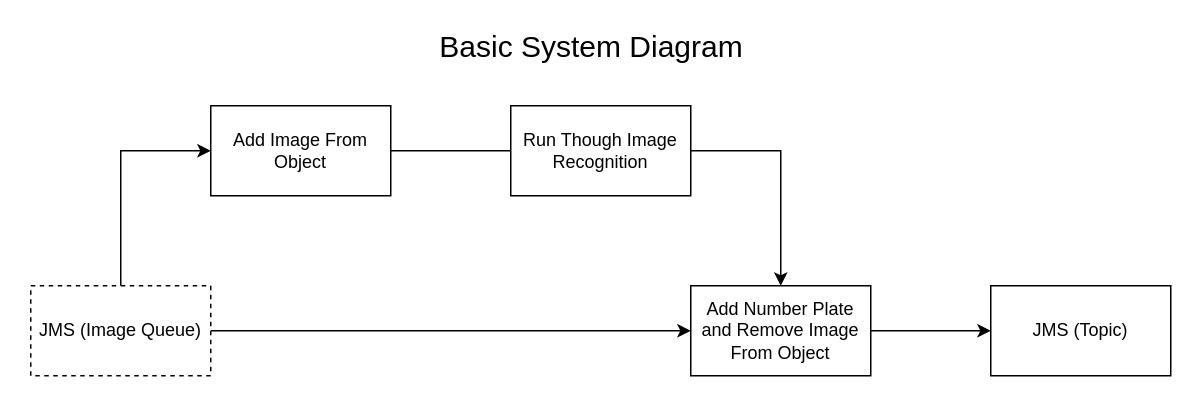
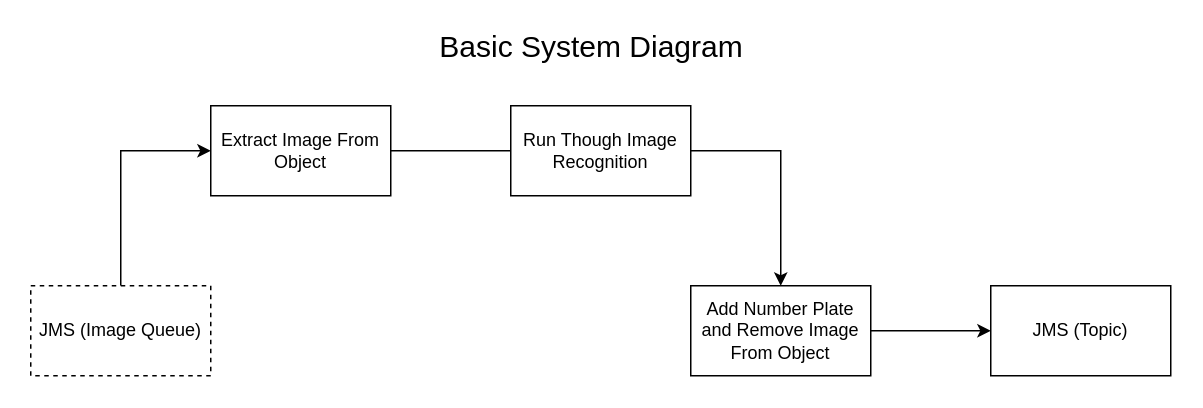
node "Add Image From Object": label "Add Image From Object" -> "Extract Image From Object"
edge "JMS (Image Queue)" -> "Add Number Plate and Remove Image From Object": removed
